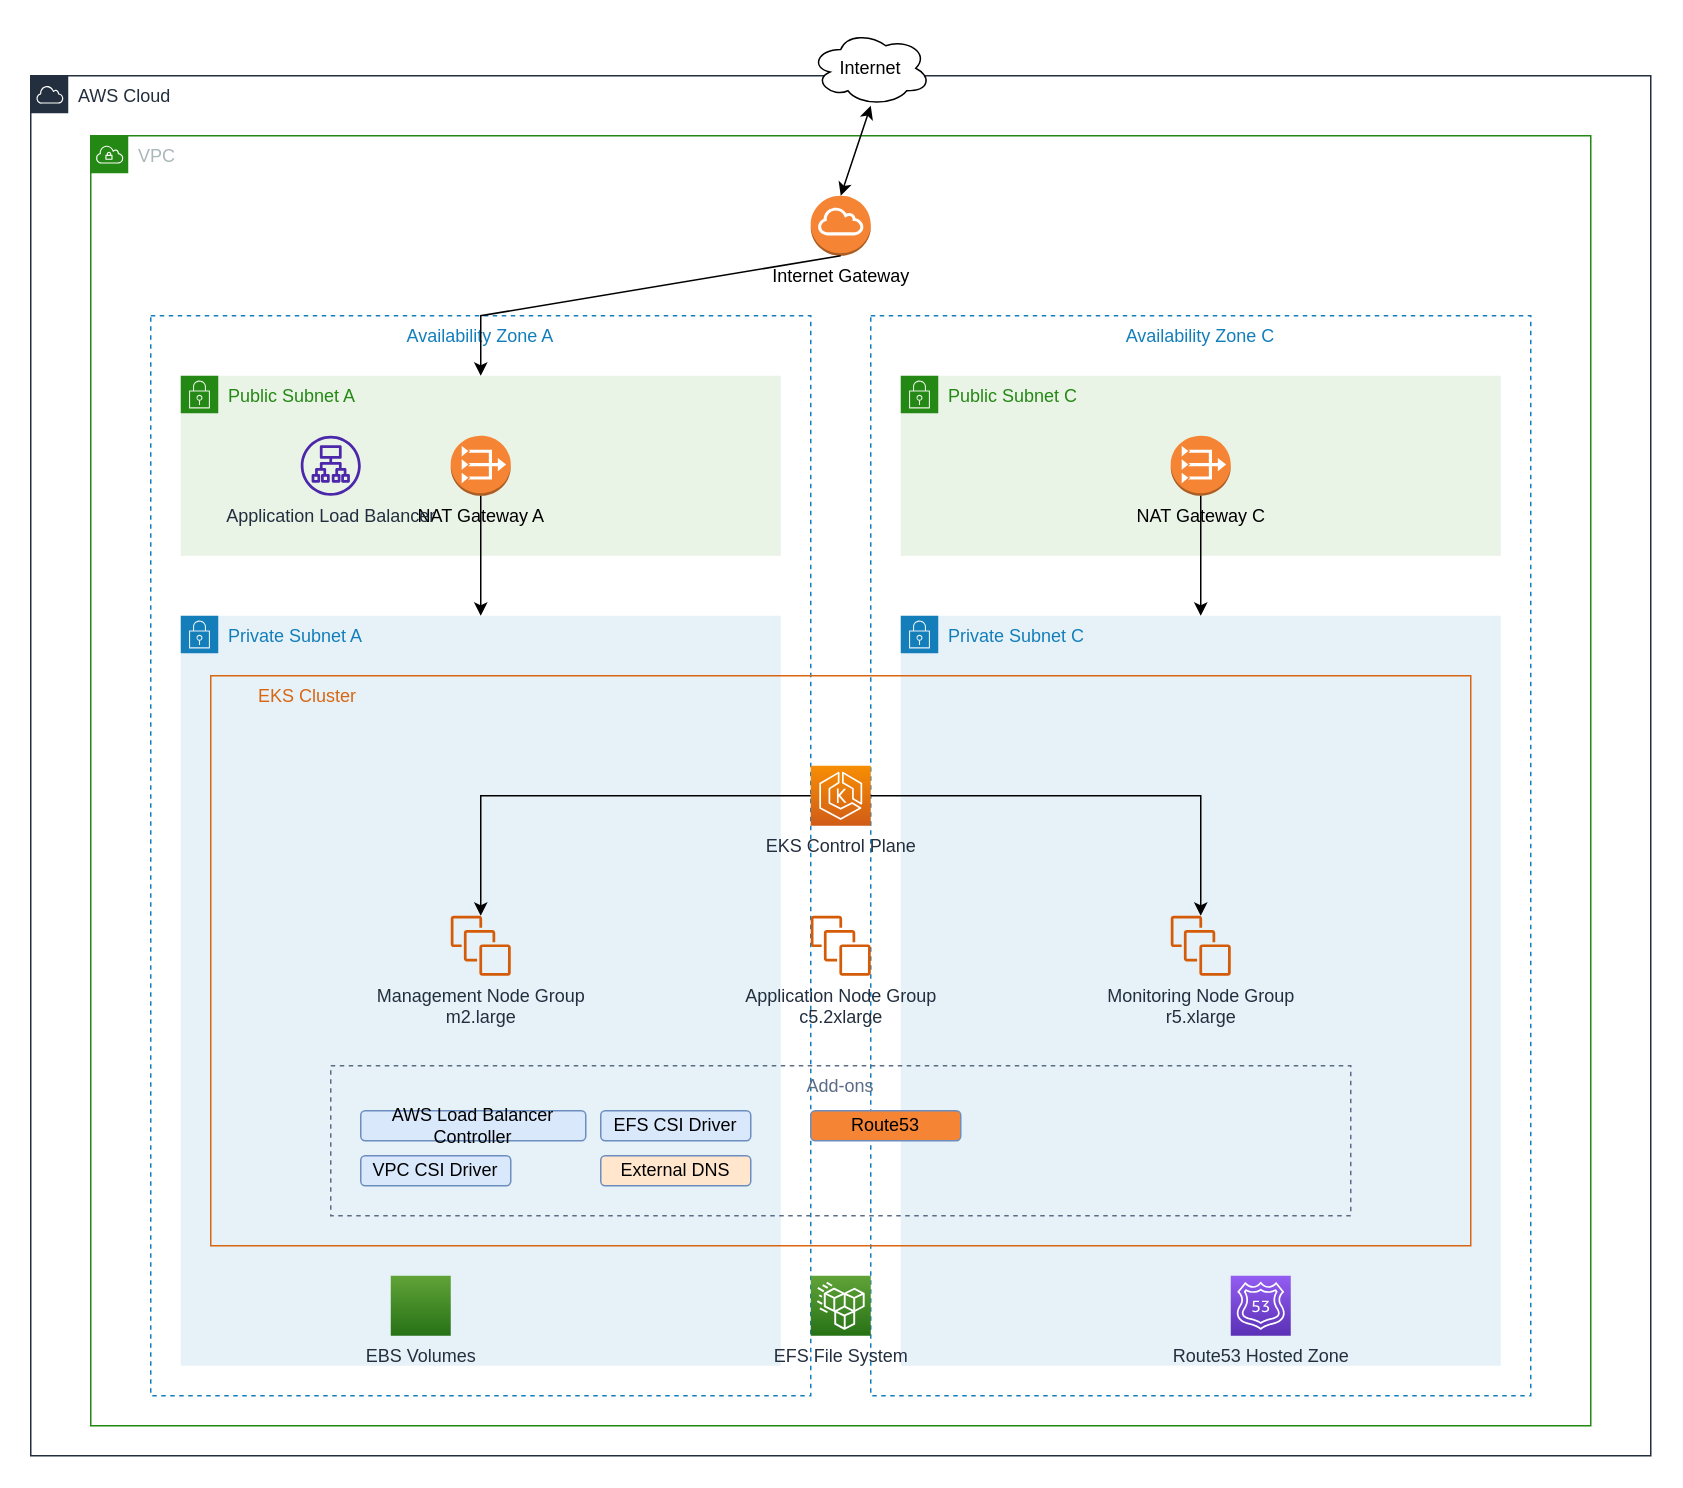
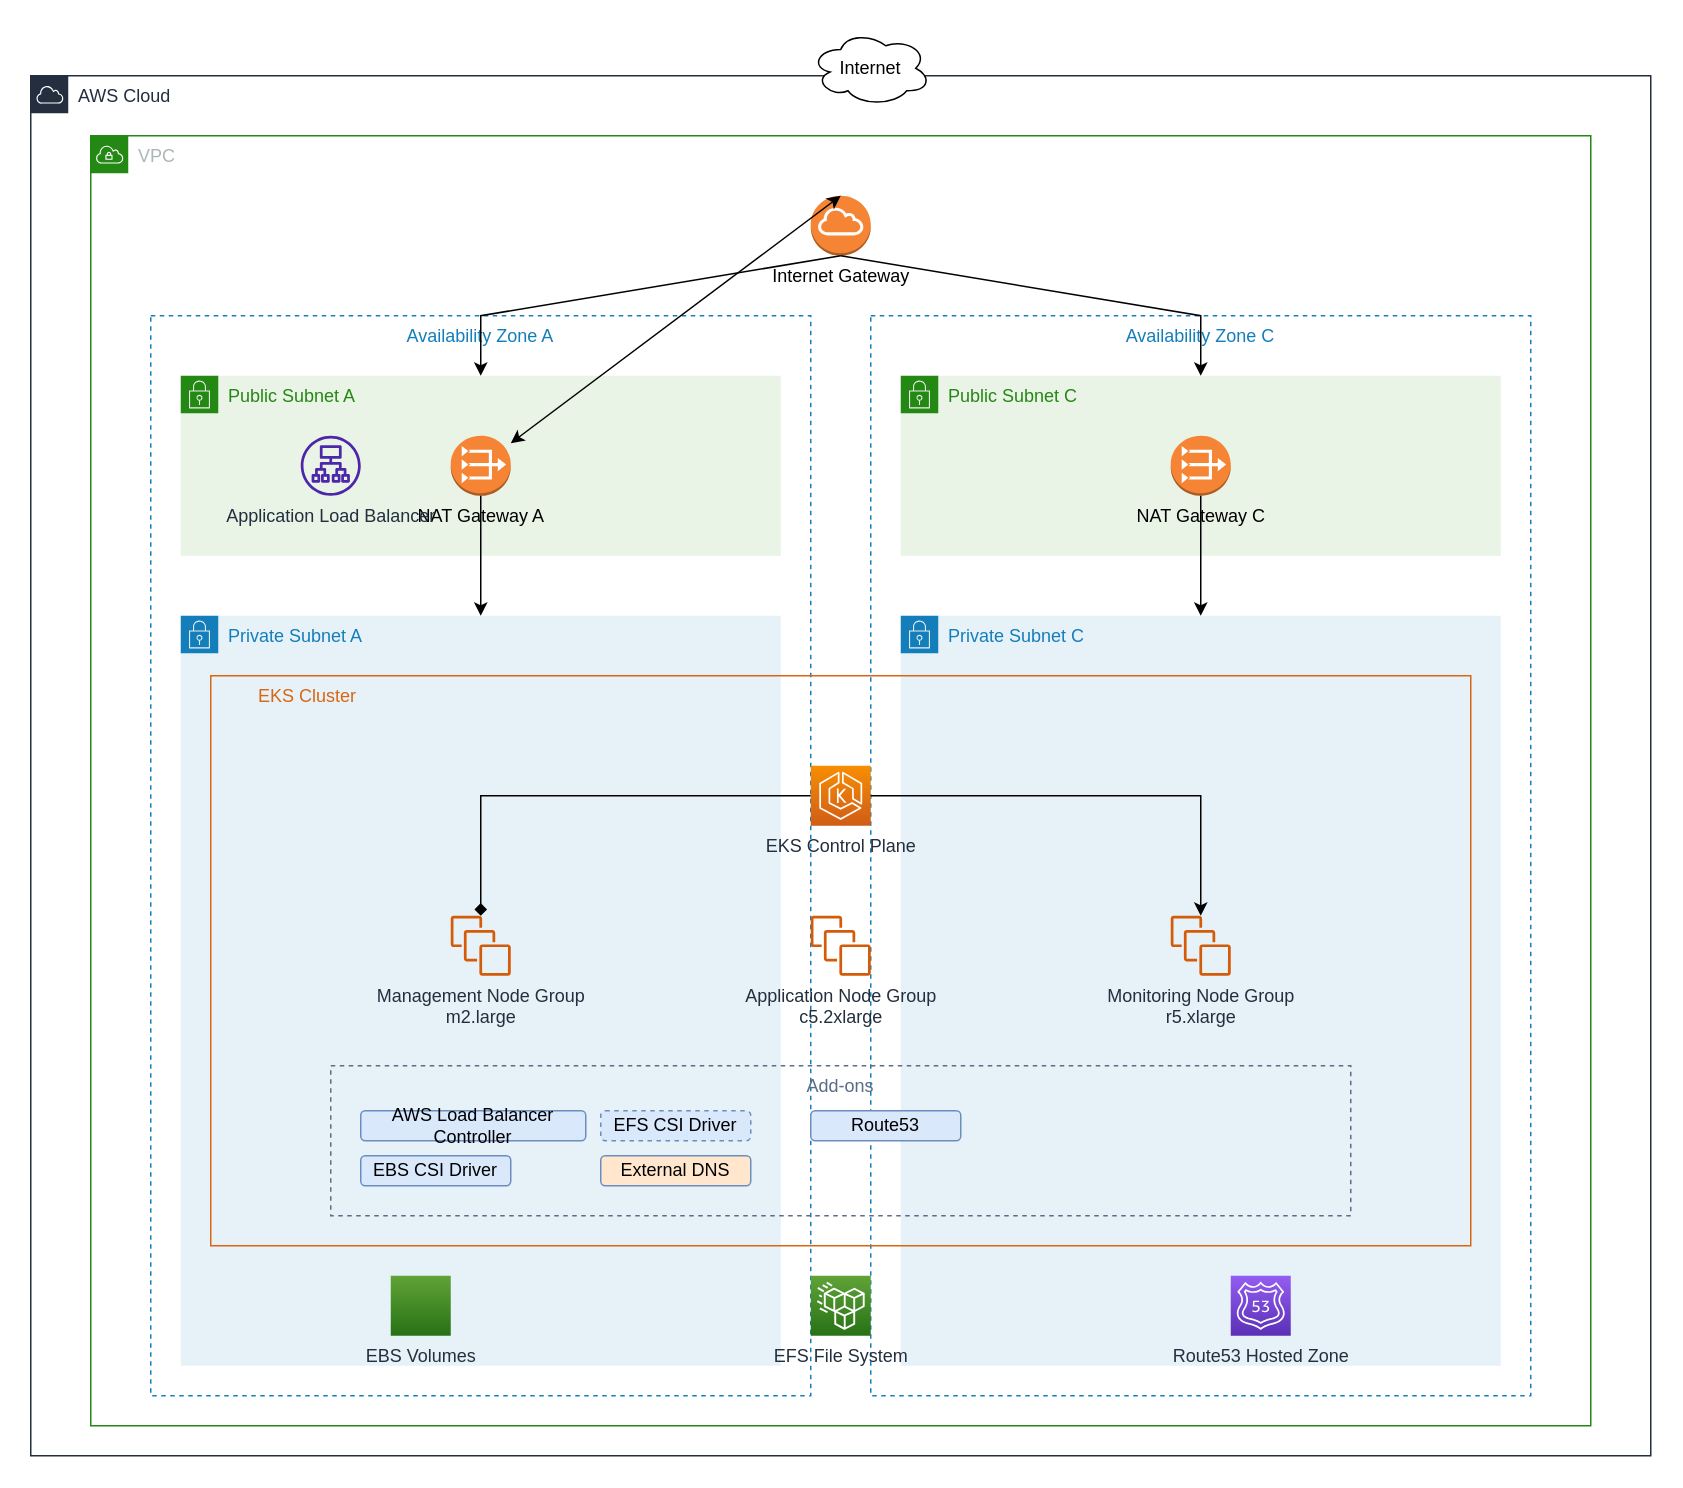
edge "Internet" -- "Internet Gateway": now "NAT Gateway A" -- "Internet Gateway"
edge "Internet Gateway" -> "Public Subnet C": added
edge "EKS Control Plane" -> "Management Node Group m2.large": arrowhead classic -> diamond
node "EFS CSI Driver": style solid -> dashed
node "Route53": fillcolor #f58534 -> #dae8fc
node "VPC CSI Driver": label "VPC CSI Driver" -> "EBS CSI Driver"
